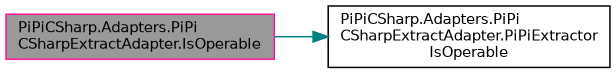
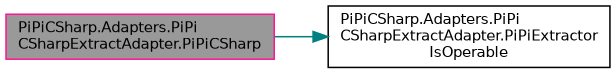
node "PiPiCSharp.Adapters.PiPi CSharpExtractAdapter.IsOperable": label "PiPiCSharp.Adapters.PiPi CSharpExtractAdapter.IsOperable" -> "PiPiCSharp.Adapters.PiPi CSharpExtractAdapter.PiPiCSharp"
